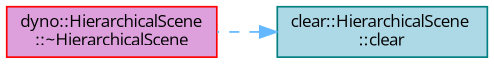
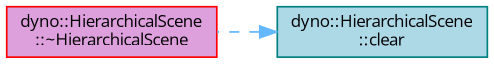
node "clear::HierarchicalScene ::clear": label "clear::HierarchicalScene ::clear" -> "dyno::HierarchicalScene ::clear"
